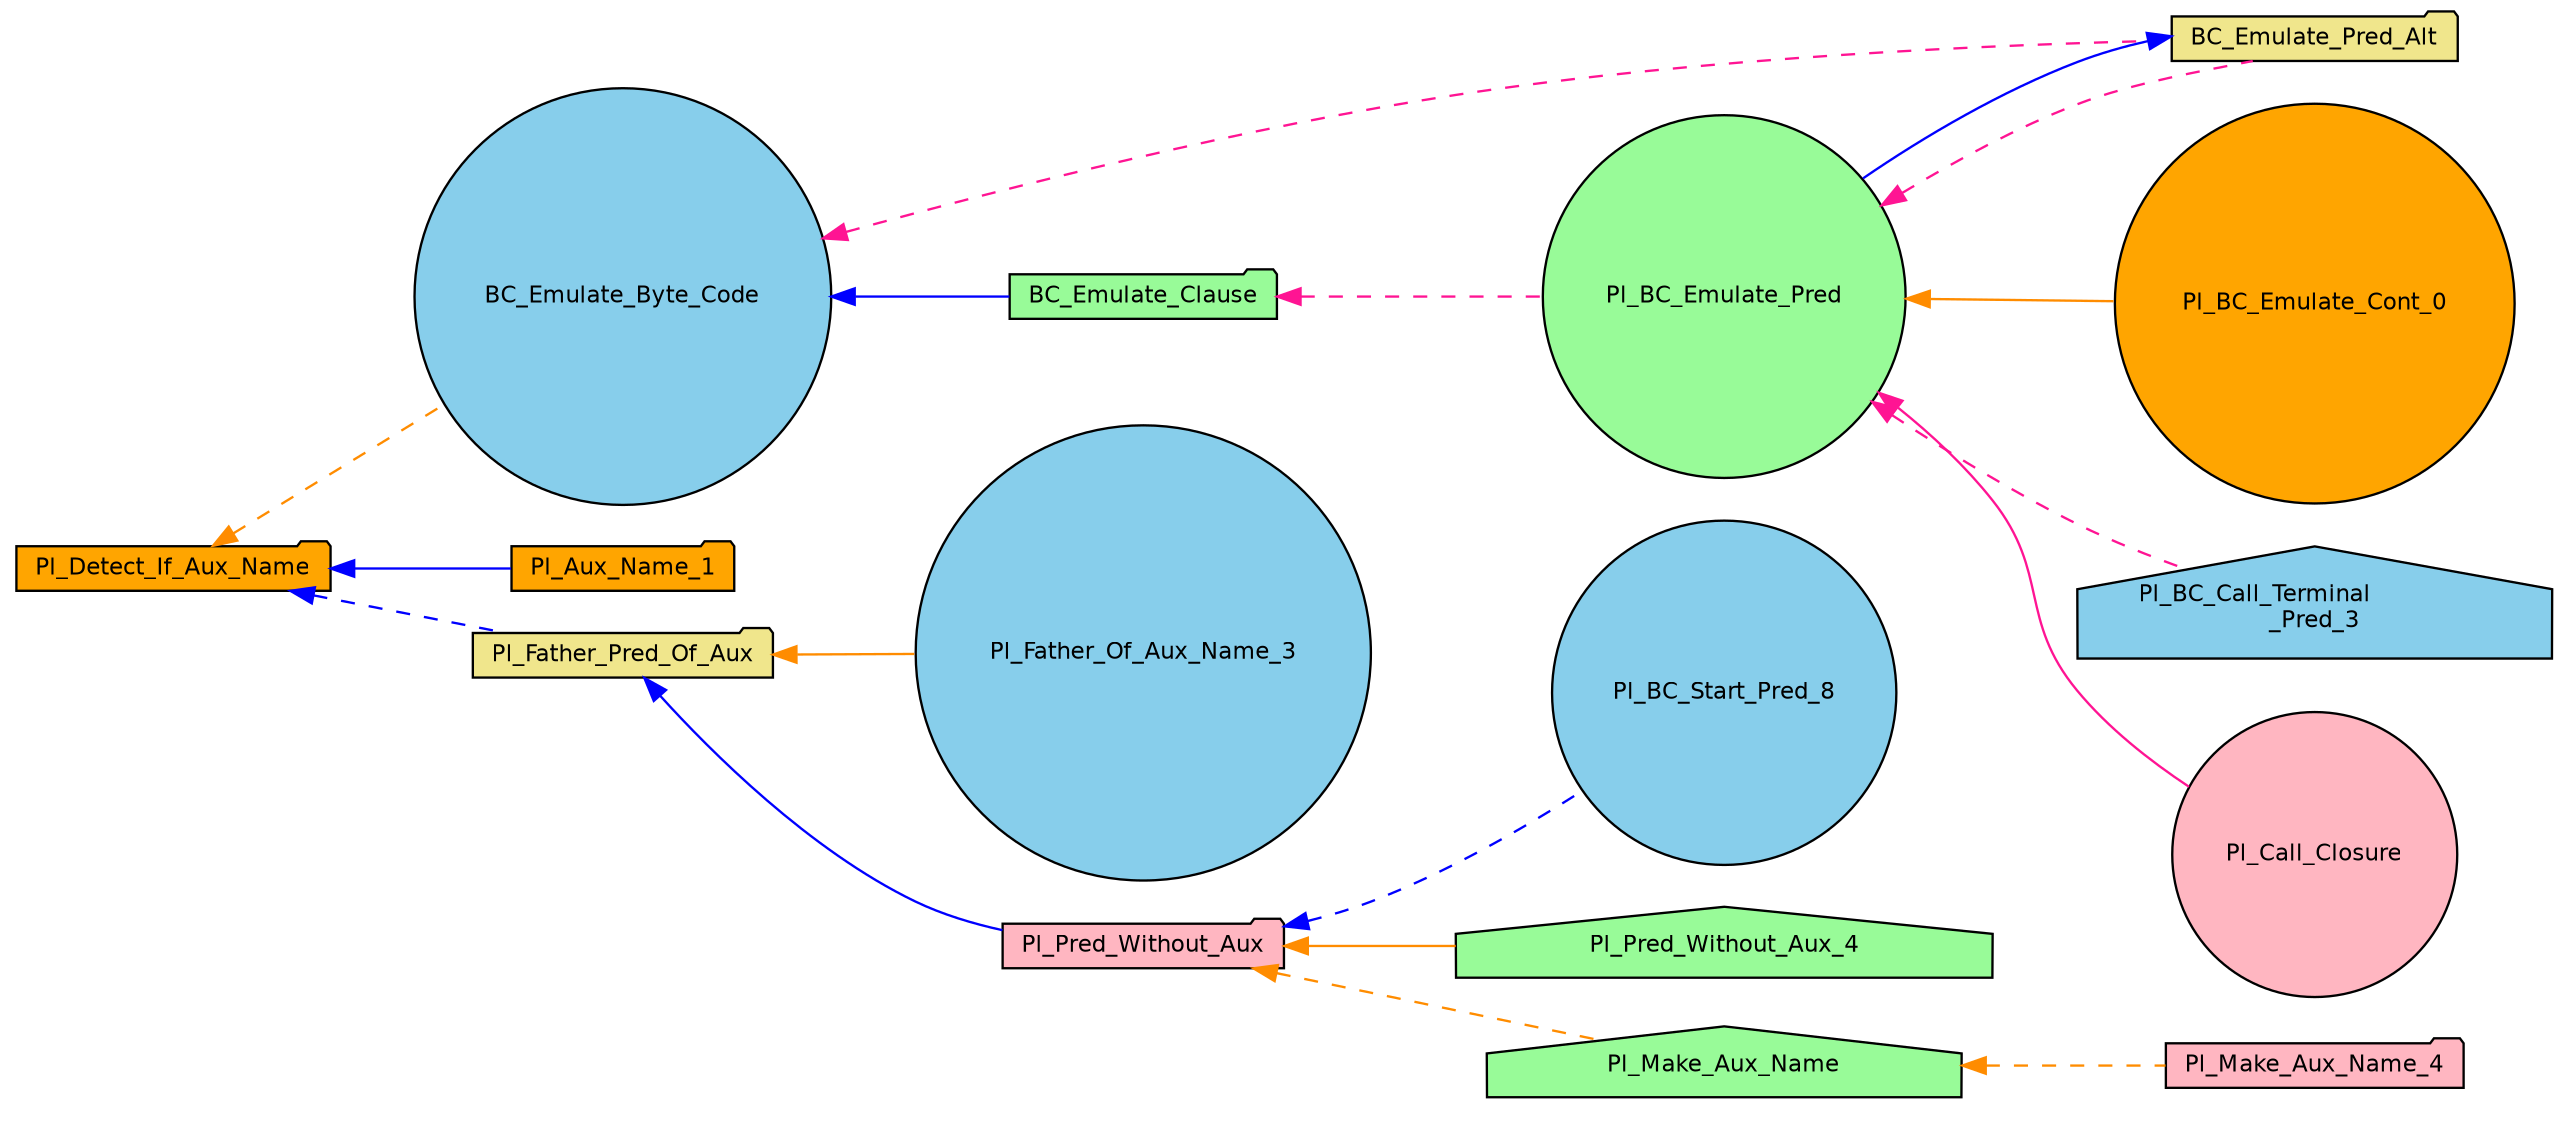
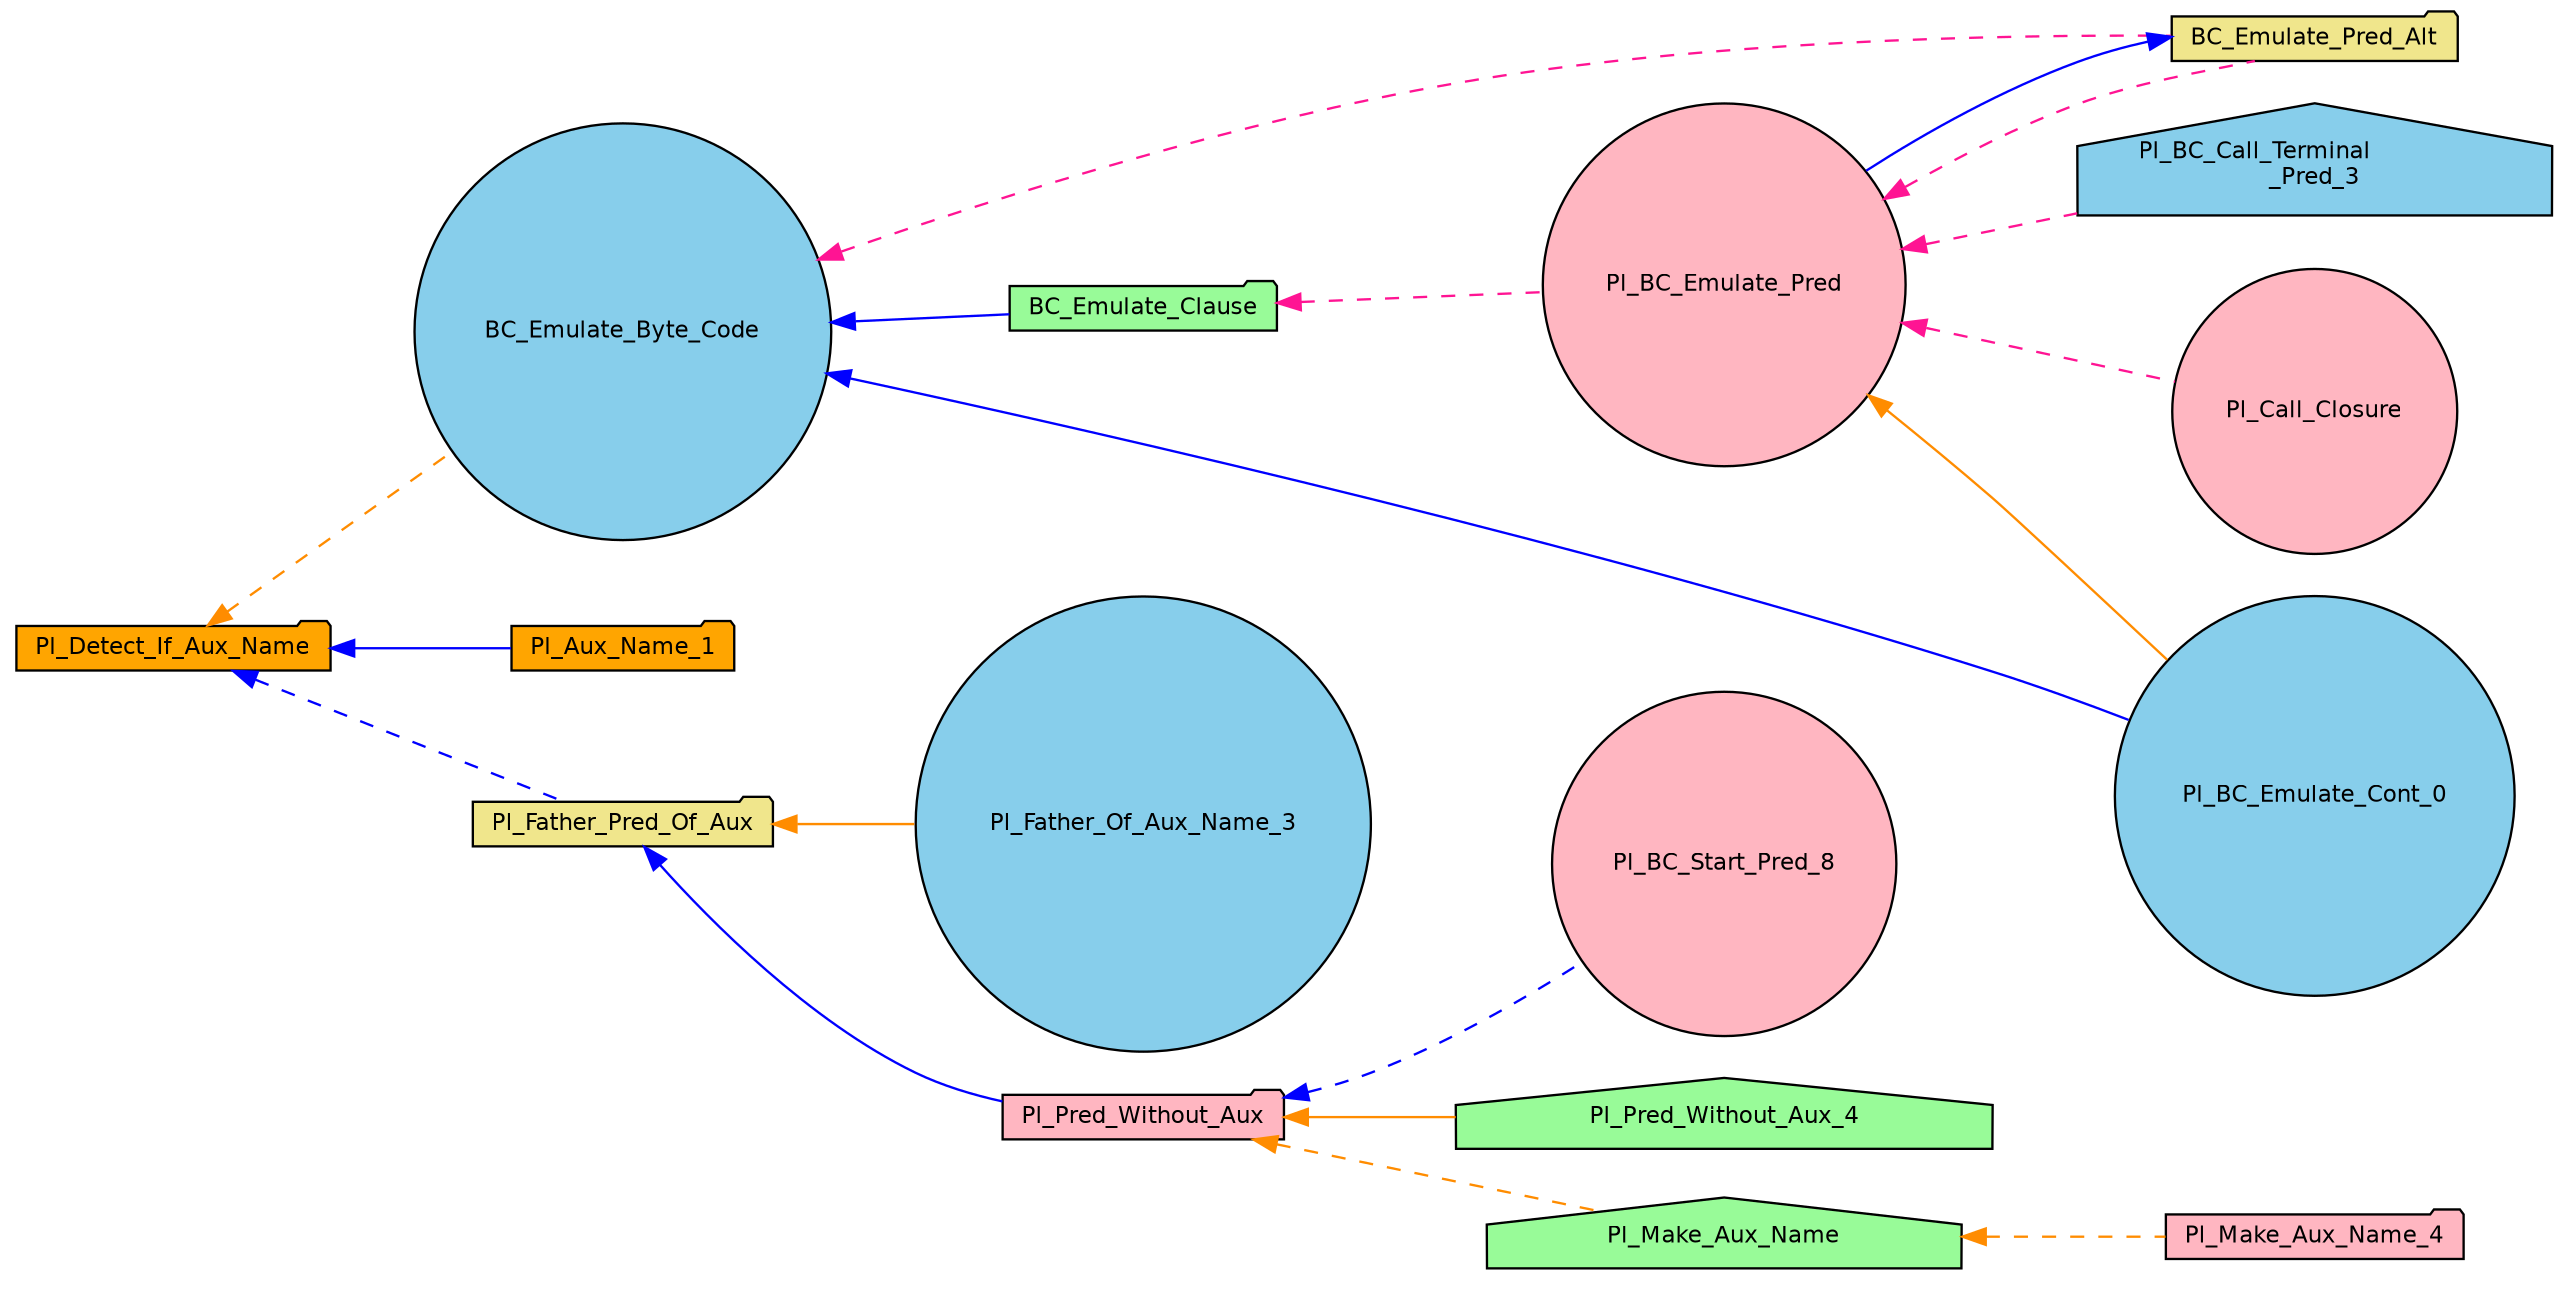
node "Pl_BC_Emulate_Pred": fillcolor palegreen -> lightpink
node "Pl_BC_Emulate_Cont_0": fillcolor orange -> skyblue
edge "Pl_BC_Emulate_Cont_0" -> "BC_Emulate_Byte_Code": added
edge "Pl_Call_Closure" -> "Pl_BC_Emulate_Pred": style solid -> dashed
node "Pl_BC_Start_Pred_8": fillcolor skyblue -> lightpink
